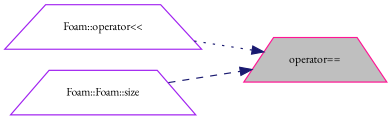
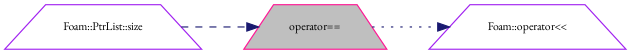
edge "Foam::operator<<" -> "operator==": reversed
node "Foam::Foam::size": label "Foam::Foam::size" -> "Foam::PtrList::size"
